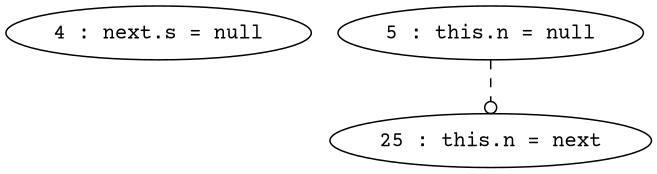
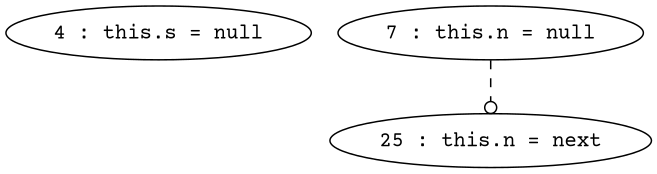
node "4 : next.s = null": label "4 : next.s = null" -> "4 : this.s = null"
node "5 : this.n = null": label "5 : this.n = null" -> "7 : this.n = null"
